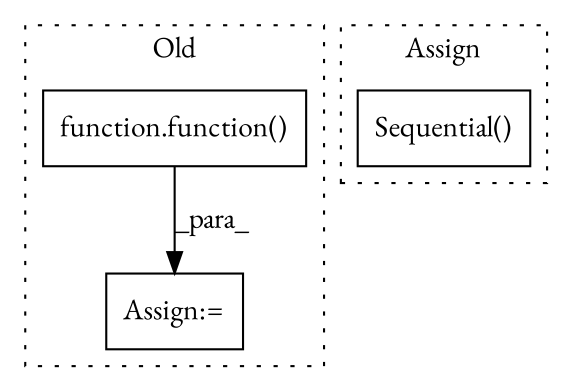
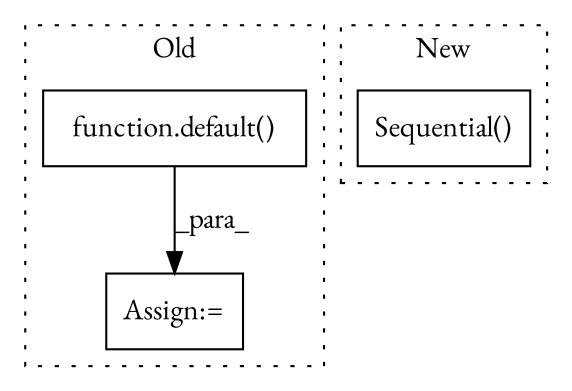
cluster "Assign": label "Assign" -> "New"
node "function.function()": label "function.function()" -> "function.default()"
